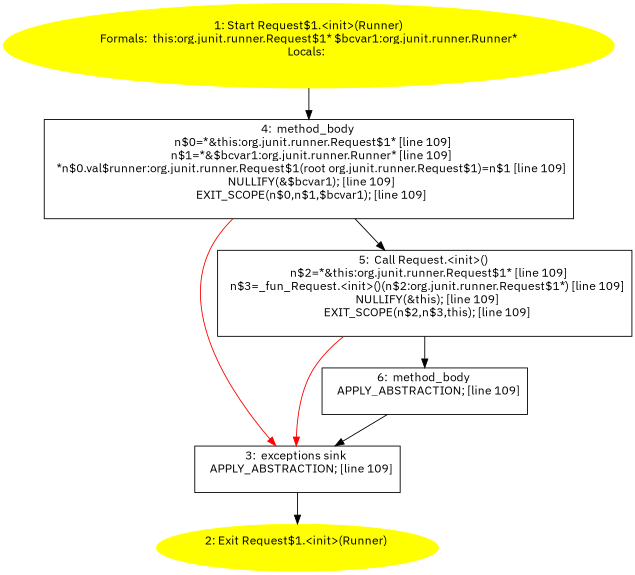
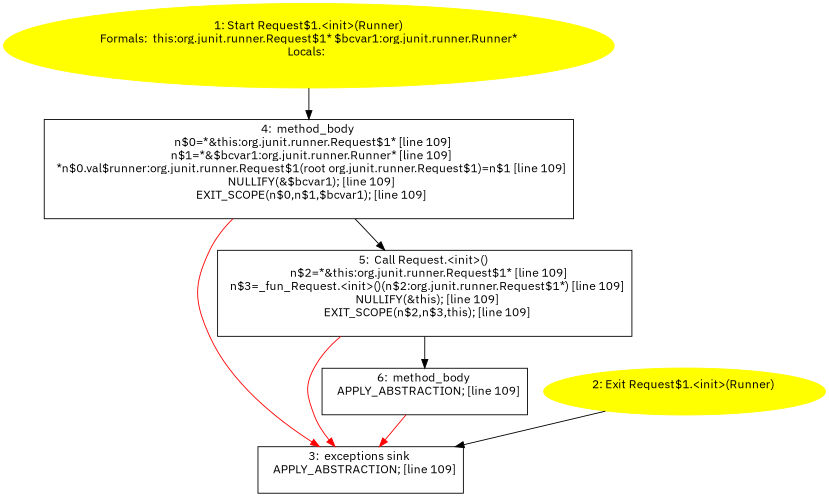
edge "6:  method_body APPLY_ABSTRACTION; [line 109]" -> "3:  exceptions sink APPLY_ABSTRACTION; [line 109]": color black -> red
edge "3:  exceptions sink APPLY_ABSTRACTION; [line 109]" -> "2: Exit Request$1.<init>(Runner)": reversed
